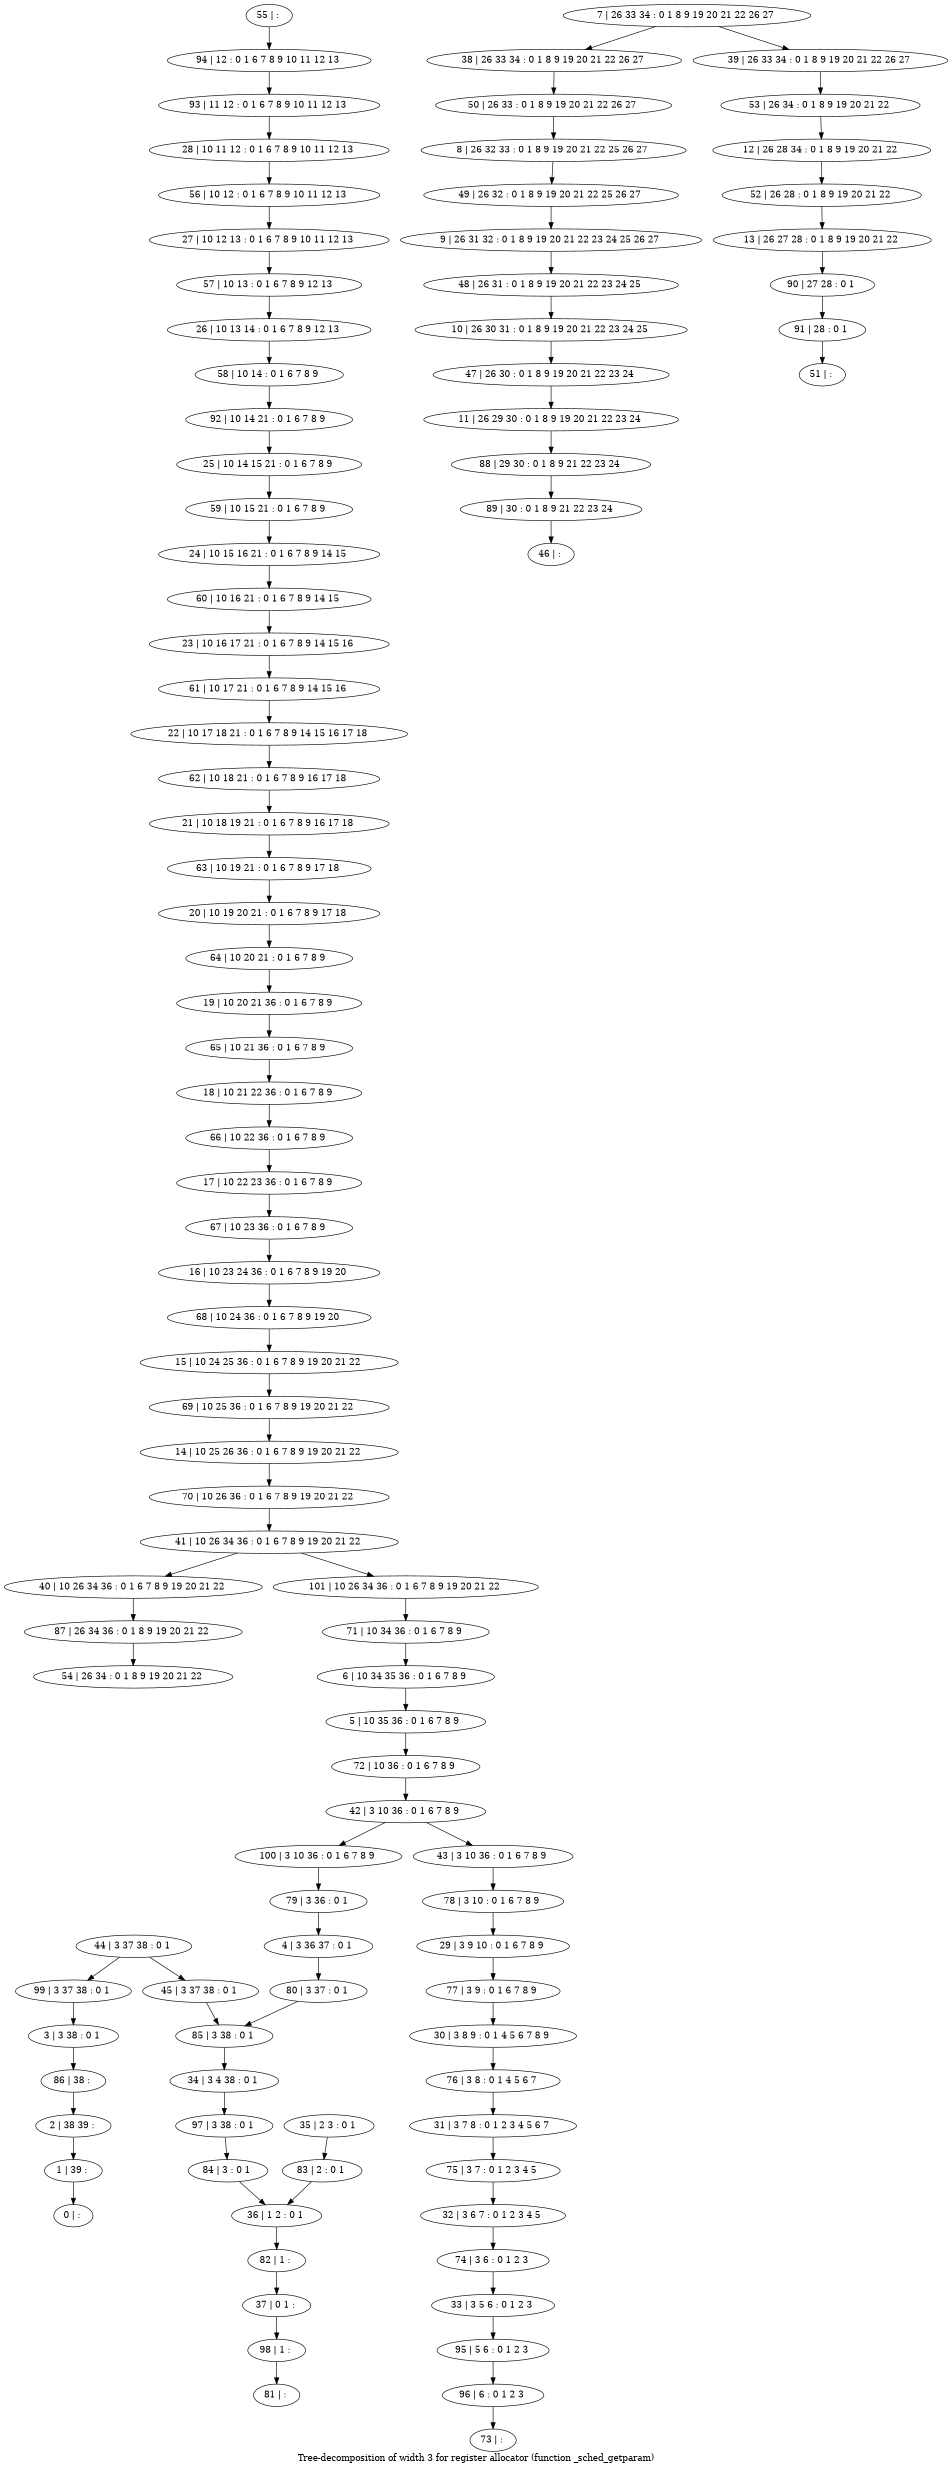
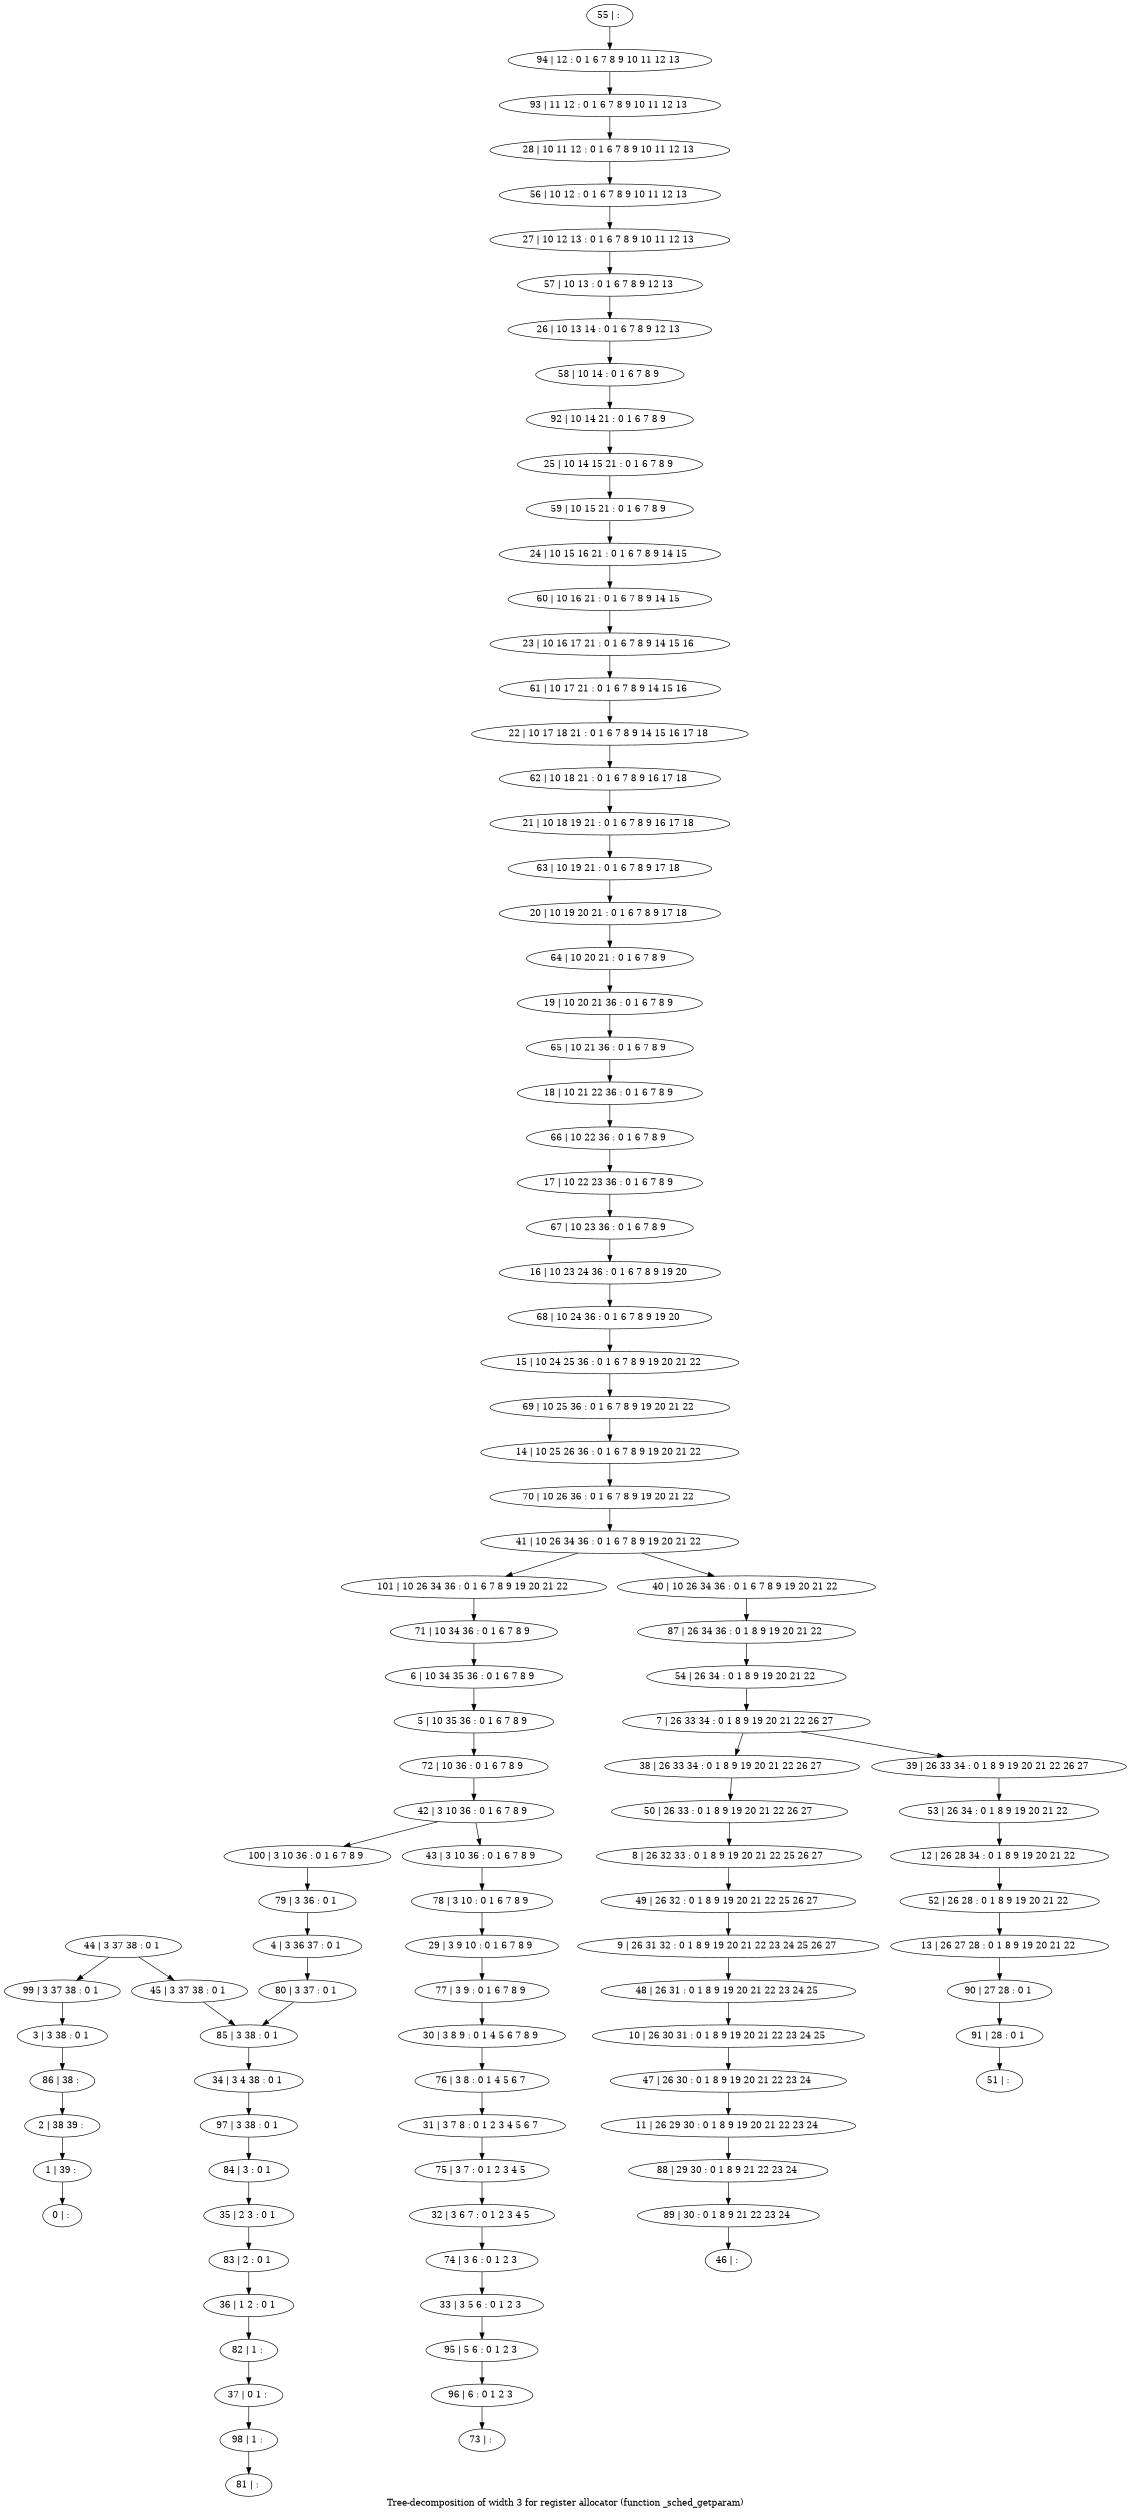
edge "54 | 26 34 : 0 1 8 9 19 20 21 22" -> "7 | 26 33 34 : 0 1 8 9 19 20 21 22 26 27": added
edge "84 | 3 : 0 1" -> "36 | 1 2 : 0 1": now "84 | 3 : 0 1" -> "35 | 2 3 : 0 1"
